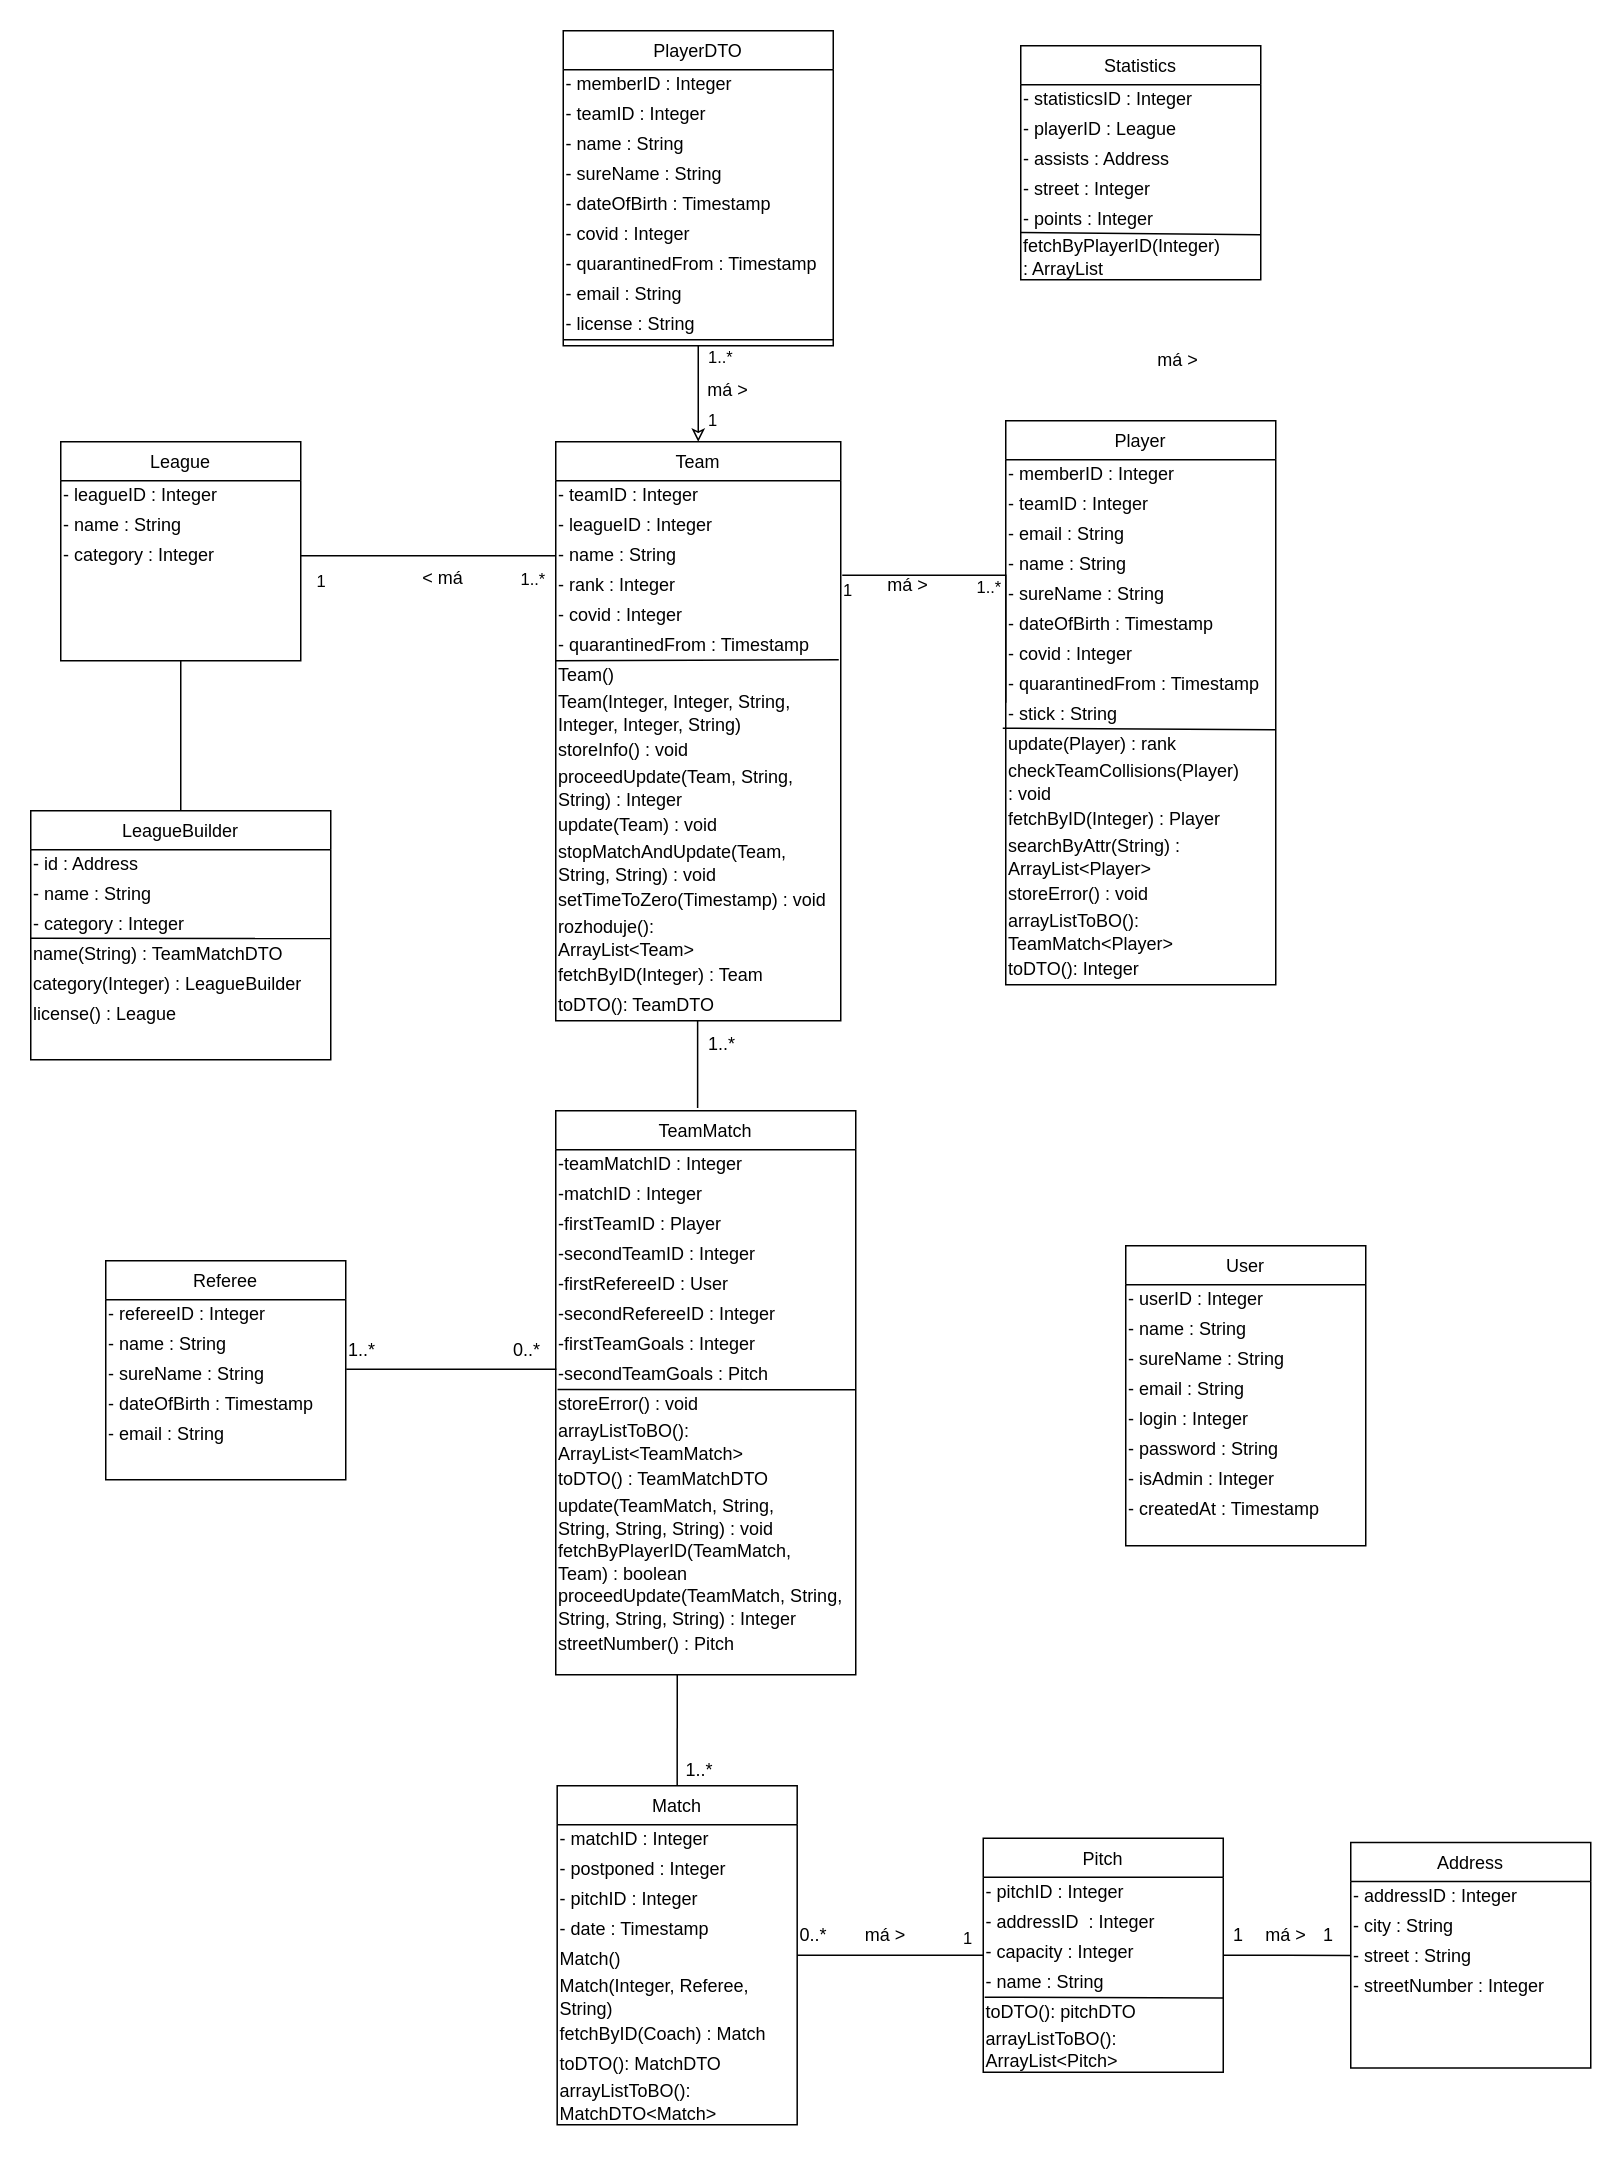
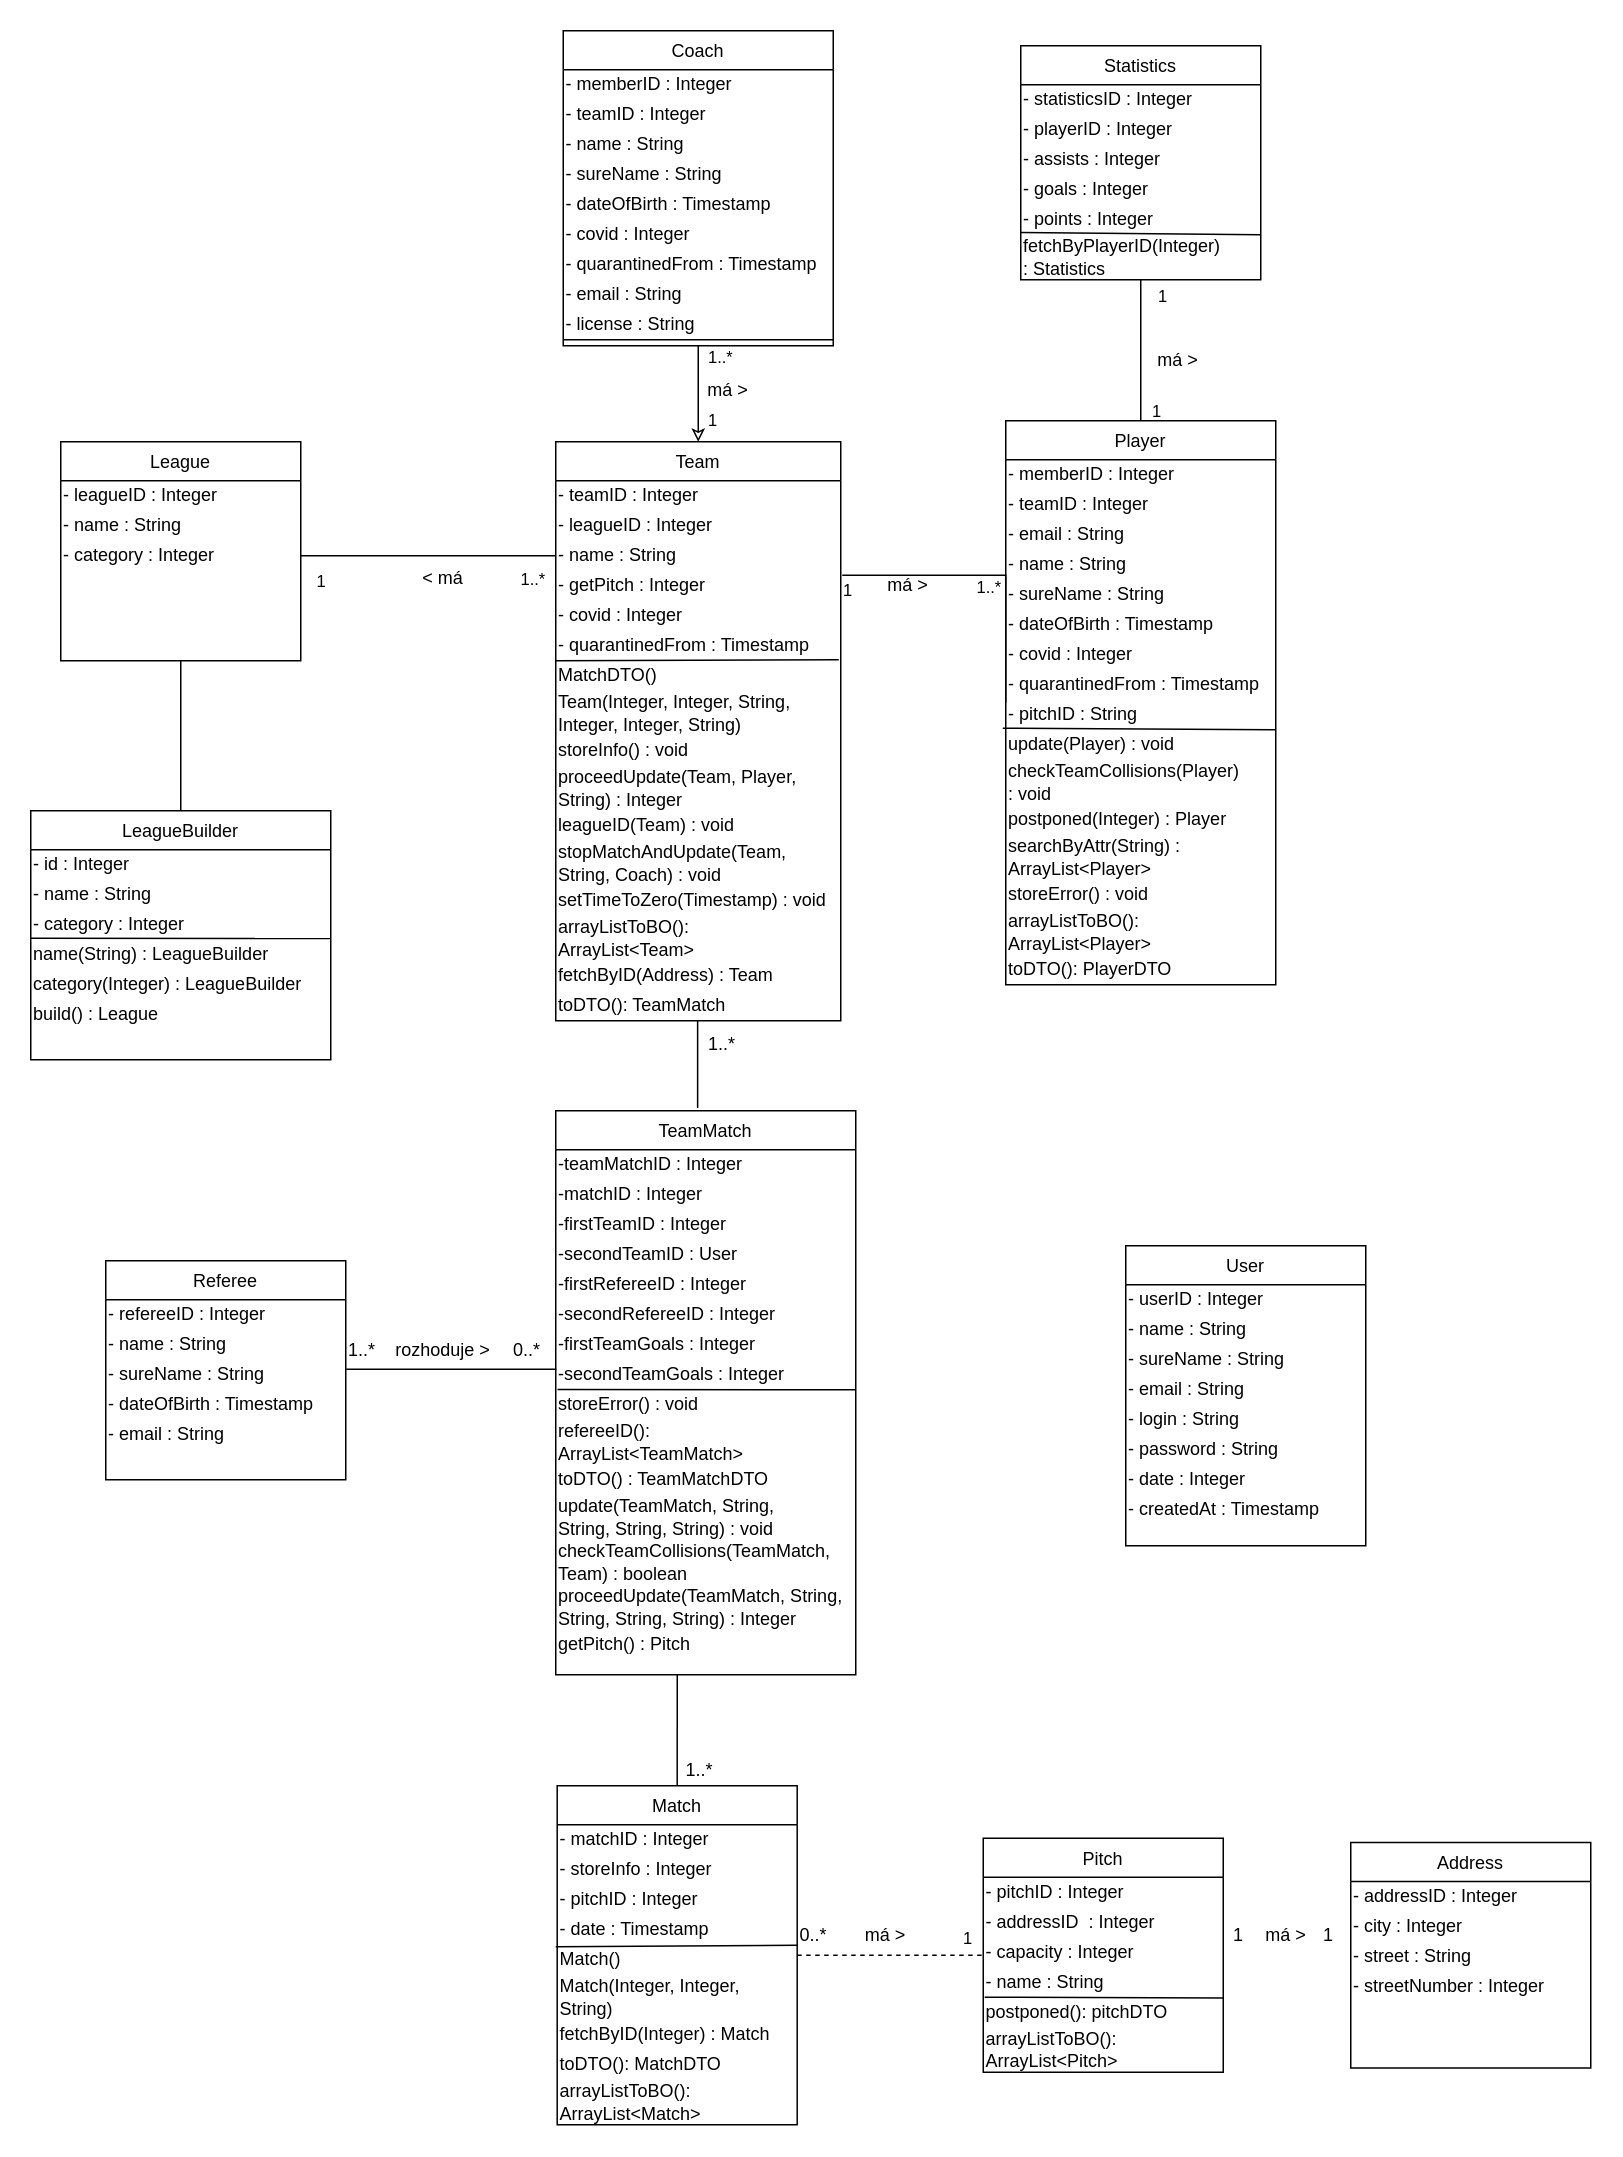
node "PlayerDTO": label "PlayerDTO" -> "Coach"
node "- playerID : League": label "- playerID : League" -> "- playerID : Integer"
node "- assists : Address": label "- assists : Address" -> "- assists : Integer"
node "- street : Integer": label "- street : Integer" -> "- goals : Integer"
node "fetchByPlayerID(Integer) : ArrayList": label "fetchByPlayerID(Integer) : ArrayList" -> "fetchByPlayerID(Integer) : Statistics"
edge "Statistics" -- "Player": added, labels "1", "1"
node "- rank : Integer": label "- rank : Integer" -> "- getPitch : Integer"
node "Team()": label "Team()" -> "MatchDTO()"
node "- stick : String": label "- stick : String" -> "- pitchID : String"
node "update(Player) : rank": label "update(Player) : rank" -> "update(Player) : void"
node "proceedUpdate(Team, String, String) : Integer": label "proceedUpdate(Team, String, String) : Integer" -> "proceedUpdate(Team, Player, String) : Integer"
node "fetchByID(Integer) : Player": label "fetchByID(Integer) : Player" -> "postponed(Integer) : Player"
node "update(Team) : void": label "update(Team) : void" -> "leagueID(Team) : void"
node "stopMatchAndUpdate(Team, String, String) : void": label "stopMatchAndUpdate(Team, String, String) : void" -> "stopMatchAndUpdate(Team, String, Coach) : void"
node "- id : Address": label "- id : Address" -> "- id : Integer"
node "arrayListToBO(): TeamMatch<Player>": label "arrayListToBO(): TeamMatch<Player>" -> "arrayListToBO(): ArrayList<Player>"
node "rozhoduje(): ArrayList<Team>": label "rozhoduje(): ArrayList<Team>" -> "arrayListToBO(): ArrayList<Team>"
node "name(String) : TeamMatchDTO": label "name(String) : TeamMatchDTO" -> "name(String) : LeagueBuilder"
node "toDTO(): Integer": label "toDTO(): Integer" -> "toDTO(): PlayerDTO"
node "fetchByID(Integer) : Team": label "fetchByID(Integer) : Team" -> "fetchByID(Address) : Team"
node "toDTO(): TeamDTO": label "toDTO(): TeamDTO" -> "toDTO(): TeamMatch"
node "license() : League": label "license() : League" -> "build() : League"
node "-firstTeamID : Player": label "-firstTeamID : Player" -> "-firstTeamID : Integer"
node "-secondTeamID : Integer": label "-secondTeamID : Integer" -> "-secondTeamID : User"
node "-firstRefereeID : User": label "-firstRefereeID : User" -> "-firstRefereeID : Integer"
node "rozhoduje >": added
node "-secondTeamGoals : Pitch": label "-secondTeamGoals : Pitch" -> "-secondTeamGoals : Integer"
node "- login : Integer": label "- login : Integer" -> "- login : String"
node "arrayListToBO(): ArrayList<TeamMatch>": label "arrayListToBO(): ArrayList<TeamMatch>" -> "refereeID(): ArrayList<TeamMatch>"
node "- isAdmin : Integer": label "- isAdmin : Integer" -> "- date : Integer"
node "fetchByPlayerID(TeamMatch, Team) : boolean": label "fetchByPlayerID(TeamMatch, Team) : boolean" -> "checkTeamCollisions(TeamMatch, Team) : boolean"
node "streetNumber() : Pitch": label "streetNumber() : Pitch" -> "getPitch() : Pitch"
node "- postponed : Integer": label "- postponed : Integer" -> "- storeInfo : Integer"
node "- city : String": label "- city : String" -> "- city : Integer"
edge "- date : Timestamp" -- "Match()": added
edge "Match" -- "Pitch": style solid -> dashed
edge "Pitch" -- "Address": removed
node "Match(Integer, Referee, String)": label "Match(Integer, Referee, String)" -> "Match(Integer, Integer, String)"
node "toDTO(): pitchDTO": label "toDTO(): pitchDTO" -> "postponed(): pitchDTO"
node "fetchByID(Coach) : Match": label "fetchByID(Coach) : Match" -> "fetchByID(Integer) : Match"
node "arrayListToBO(): MatchDTO<Match>": label "arrayListToBO(): MatchDTO<Match>" -> "arrayListToBO(): ArrayList<Match>"
